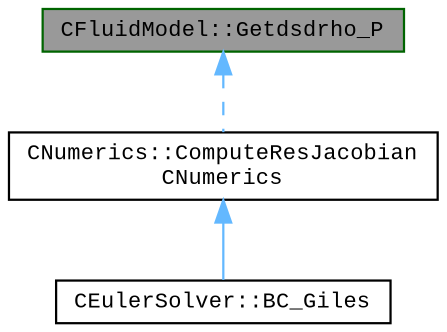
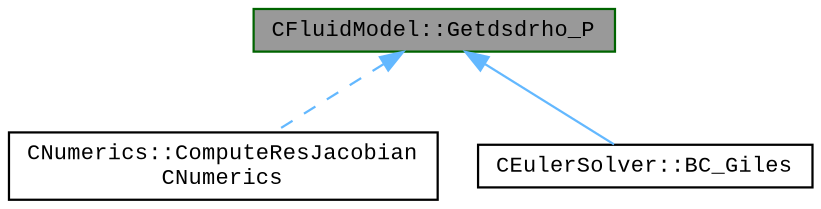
edge "CEulerSolver::BC_Giles" -> "CNumerics::ComputeResJacobian CNumerics": now "CEulerSolver::BC_Giles" -> "CFluidModel::Getdsdrho_P"
